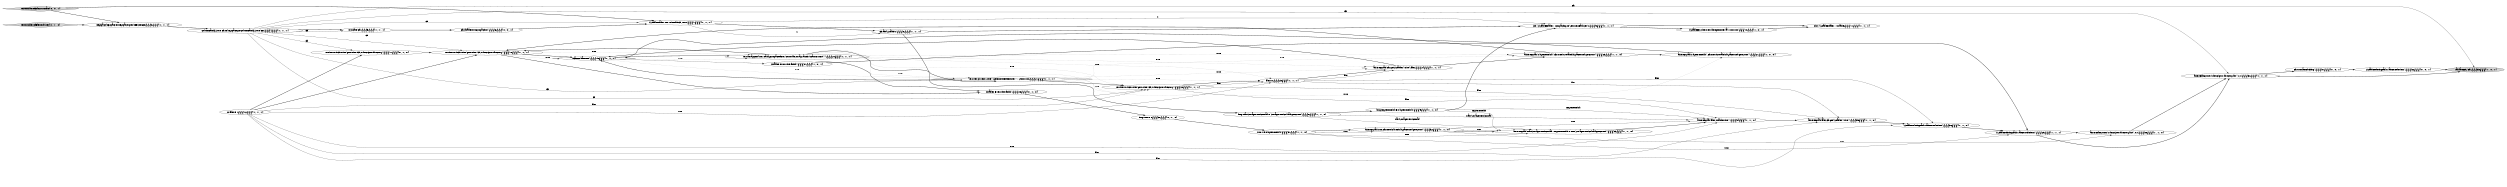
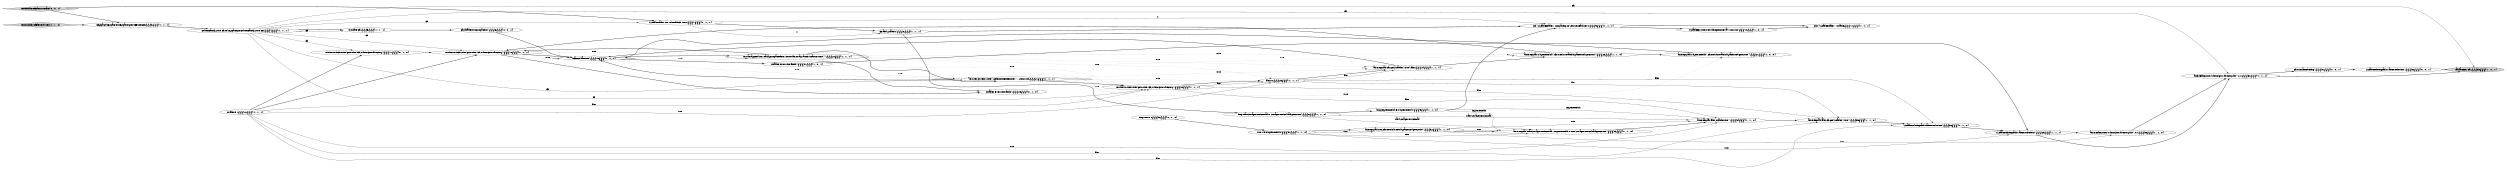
edge "cfs.disableAutoCompaction()@@@6@@@['0', '0', '1']" -> "SSTableReader s = writeFile(cfs,1000)@@@7@@@['1', '1', '1']": now "cfs.disableAutoCompaction()@@@6@@@['0', '0', '1']" -> "scanner.hasNext()@@@19@@@['1', '1', '1']"
edge "scanner.hasNext()@@@19@@@['1', '1', '1']" -> "sstables = rewriter.finish()@@@27@@@['1', '0', '1']": style solid -> bold
edge "sstables = rewriter.finish()@@@28@@@['0', '1', '0']" -> "long sum = 0@@@30@@@['0', '1', '0']": removed
